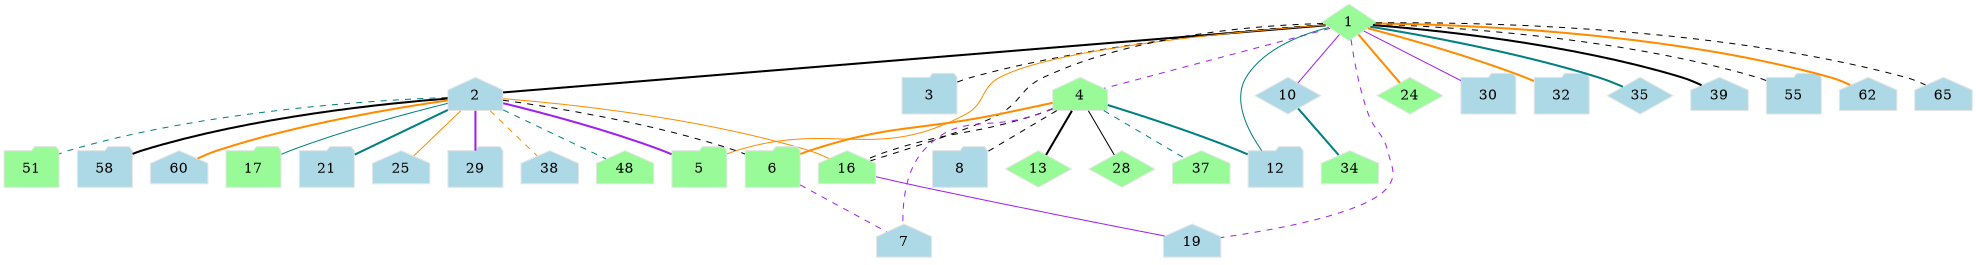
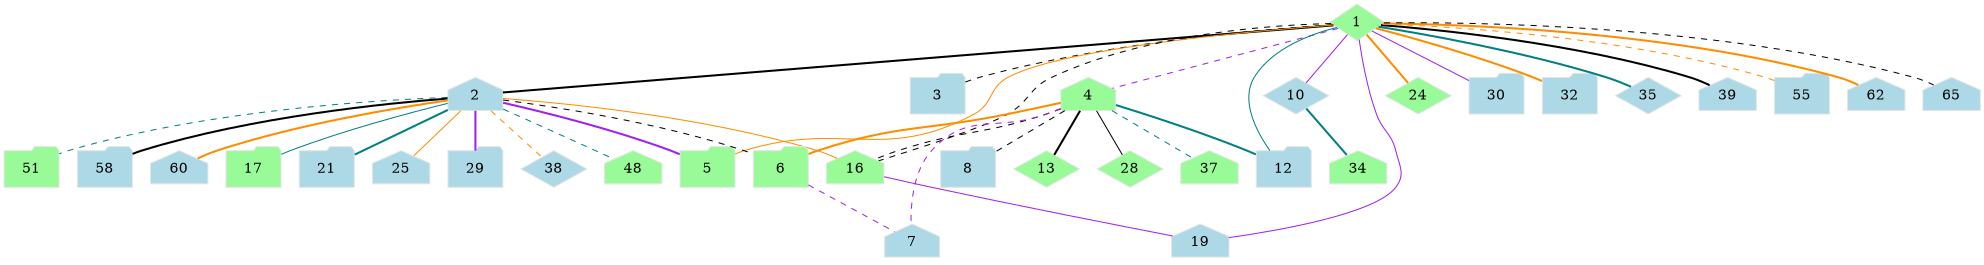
edge "1" -- "55": color black -> darkorange
node "38": shape house -> diamond
edge "1" -- "19": style dashed -> solid
